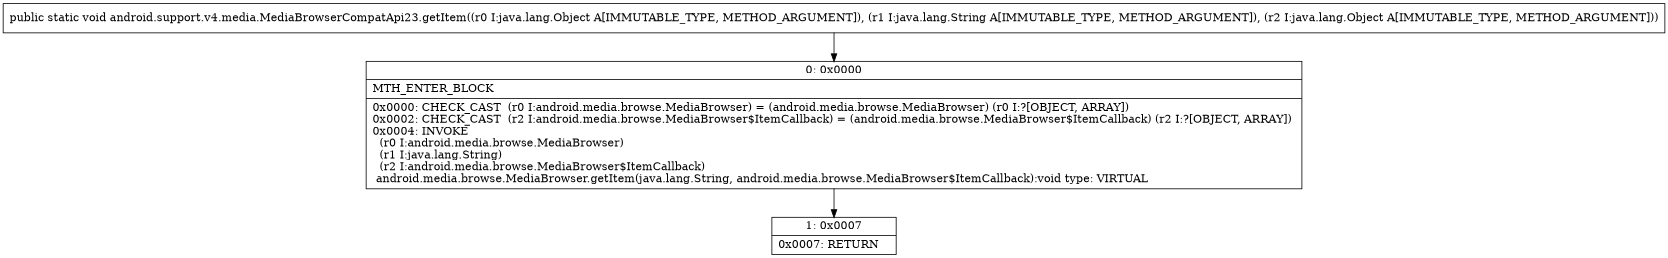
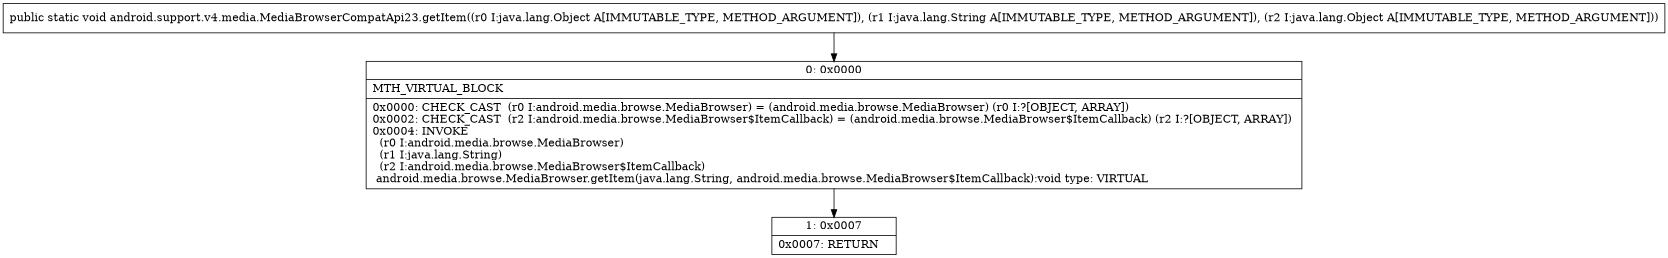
node "0: 0x0000": text "MTH_ENTER_BLOCK" -> "MTH_VIRTUAL_BLOCK"
